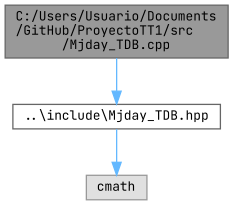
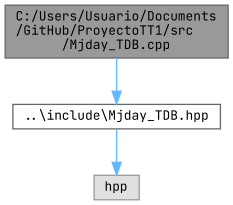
node "cmath": label "cmath" -> "hpp"
